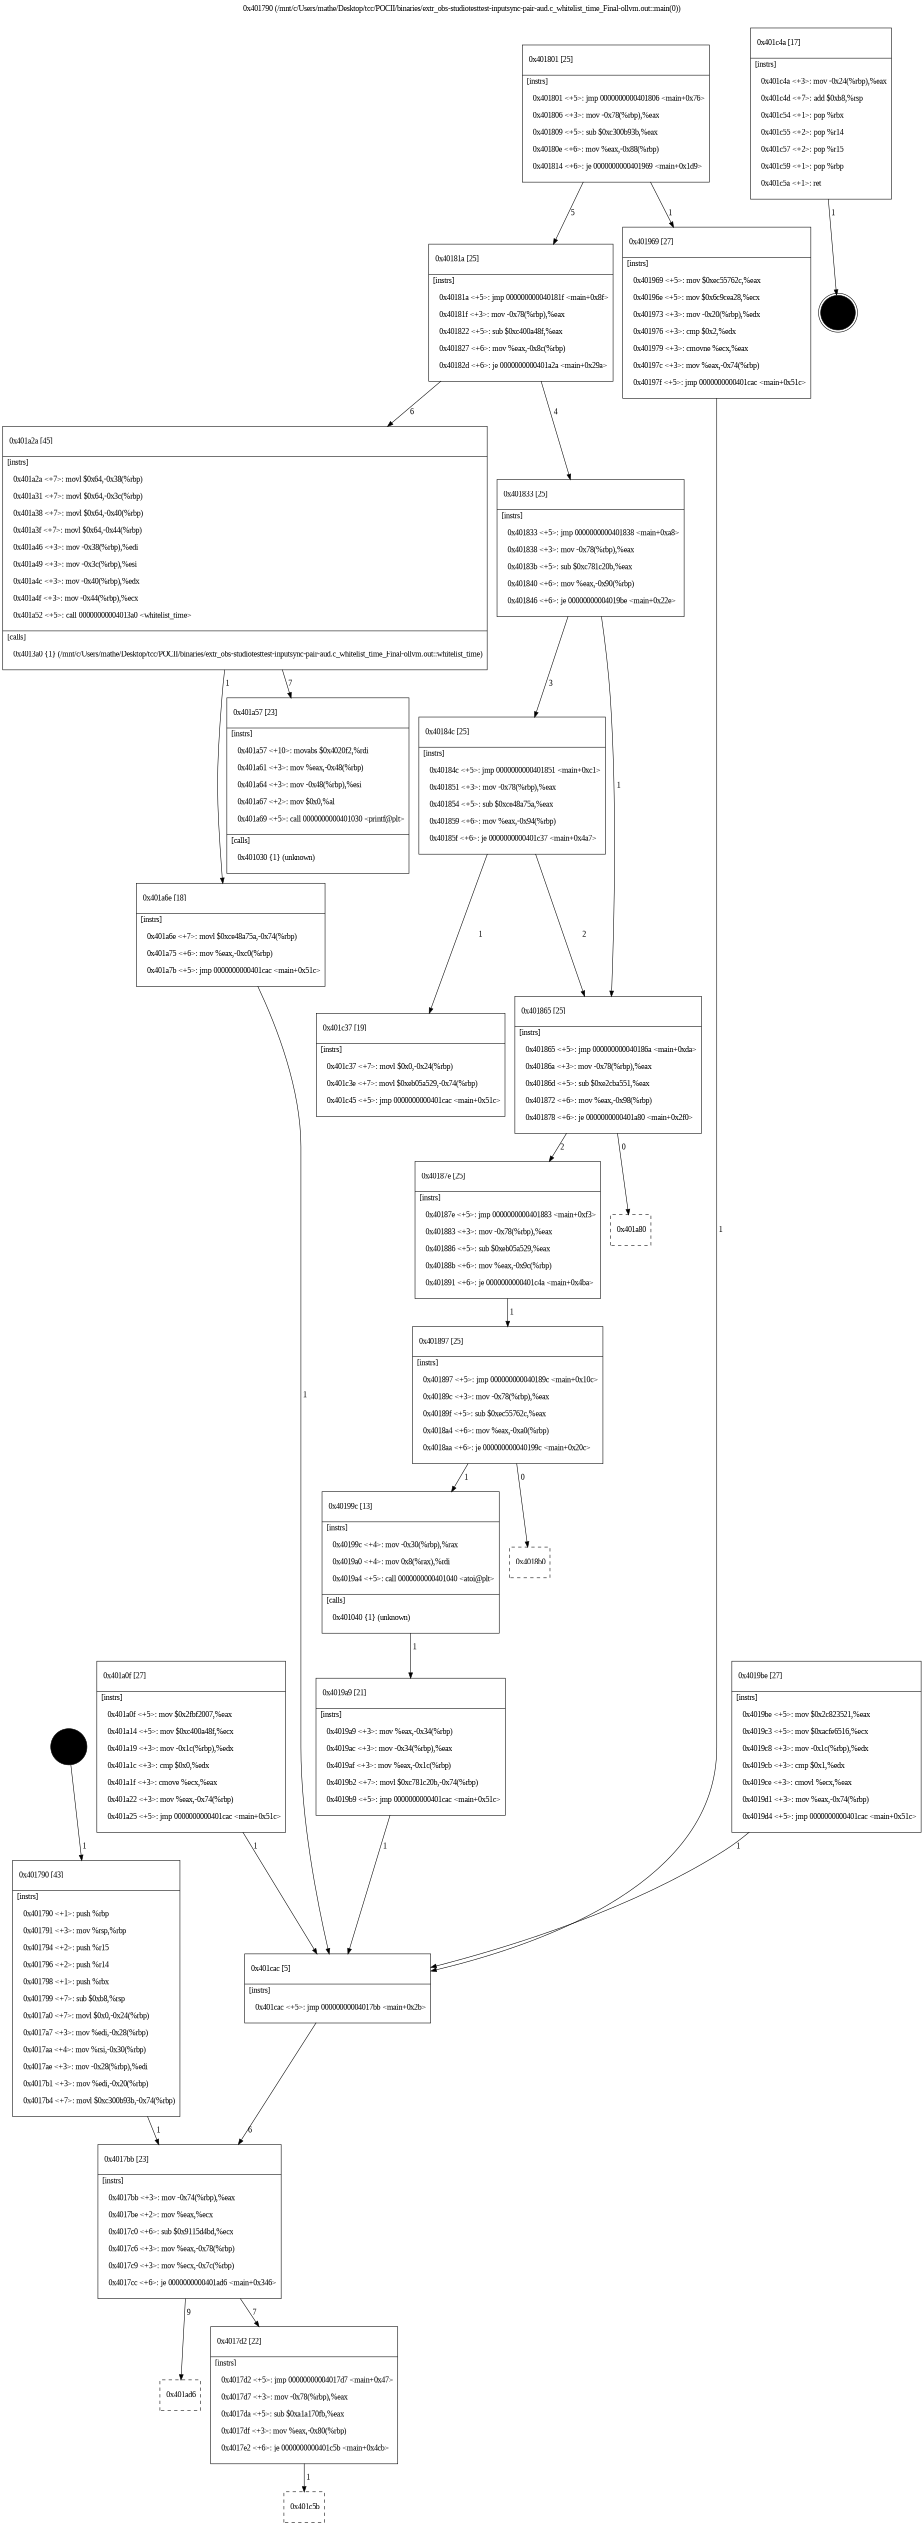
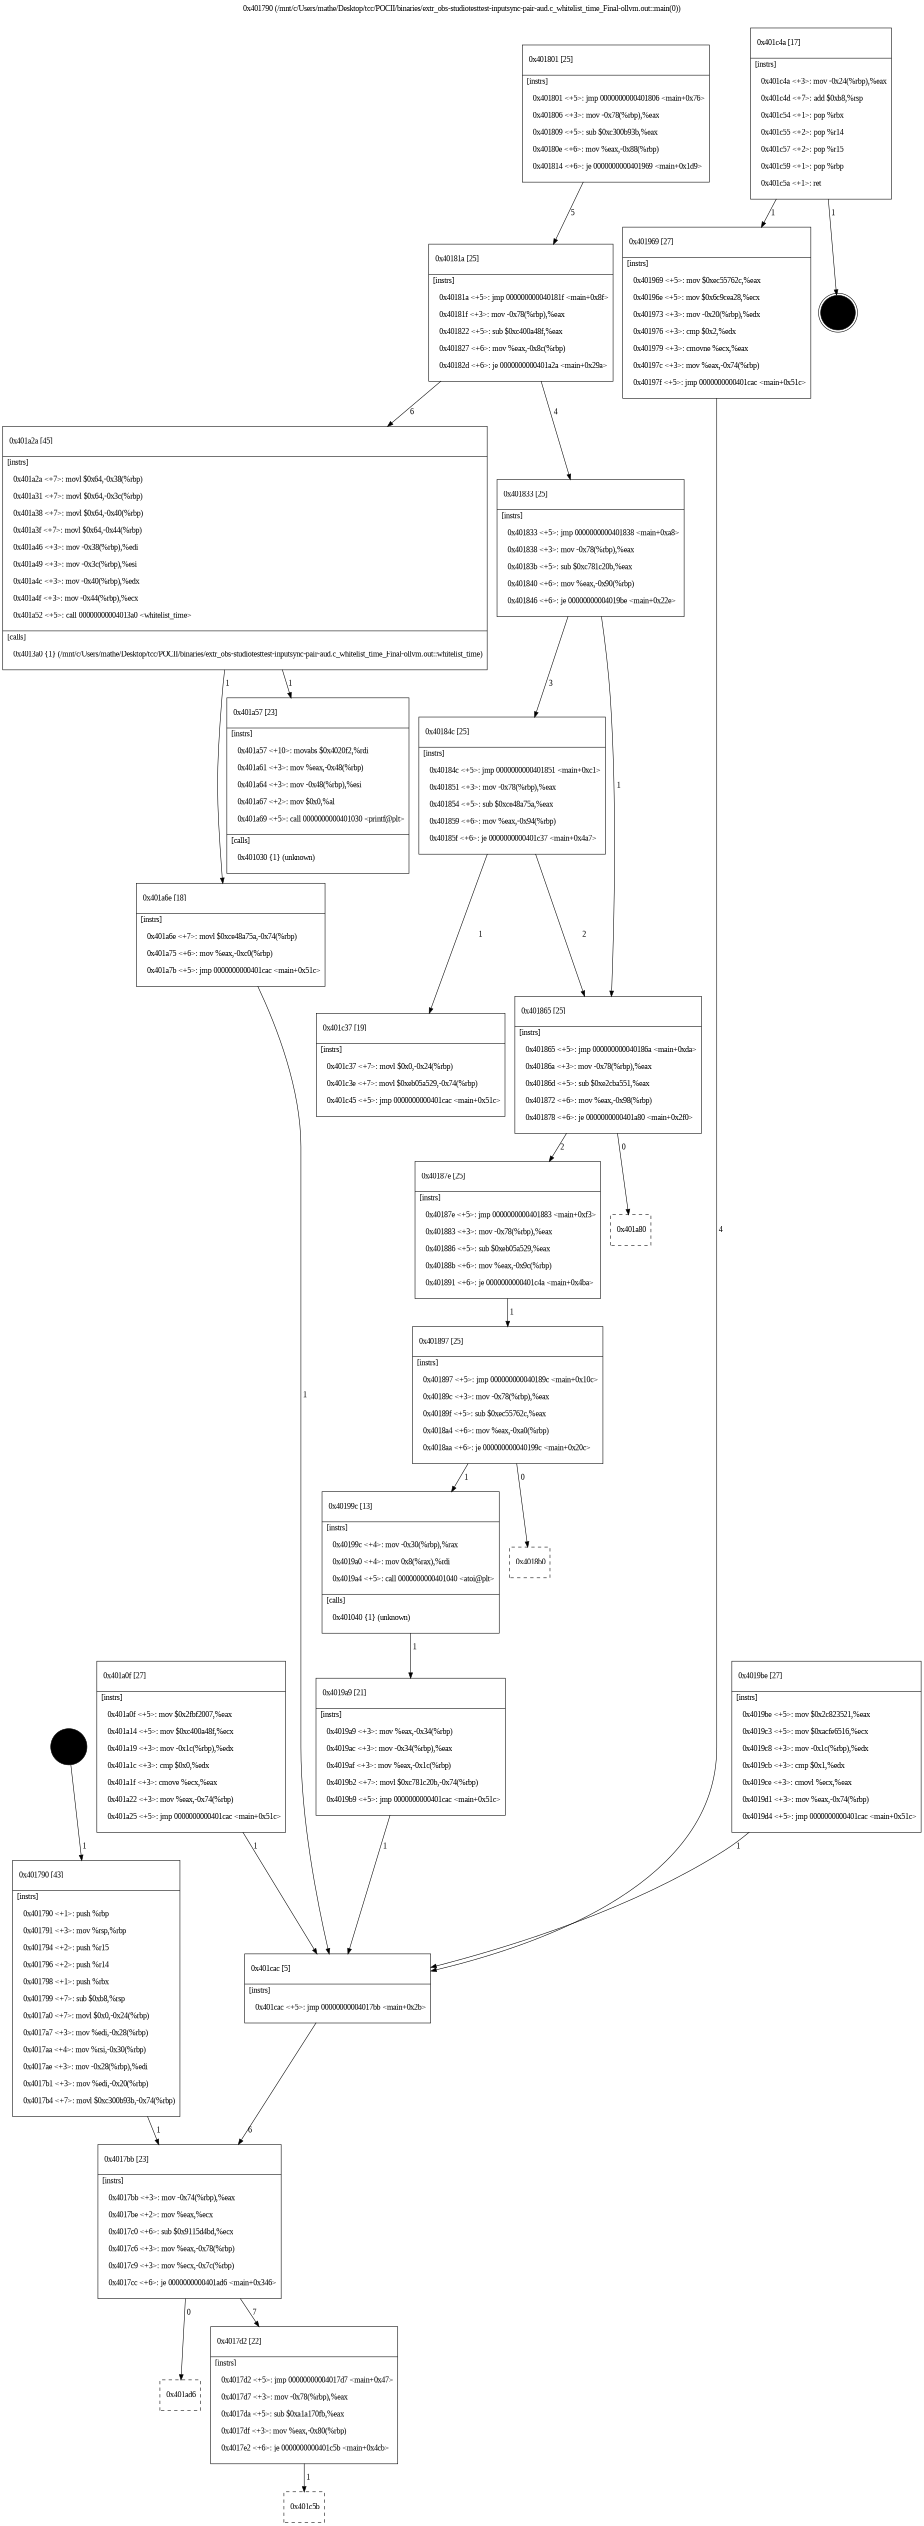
edge "0x401801 [25]" -> "0x401969 [27]": now "0x401c4a [17]" -> "0x401969 [27]"
edge "0x401a2a [45]" -> "0x401a57 [23]": label " 7" -> " 1"
edge "0x401969 [27]" -> "0x401cac [5]": label " 1" -> " 4"
edge "0x4017bb [23]" -> "0x401ad6": label " 9" -> " 0"
